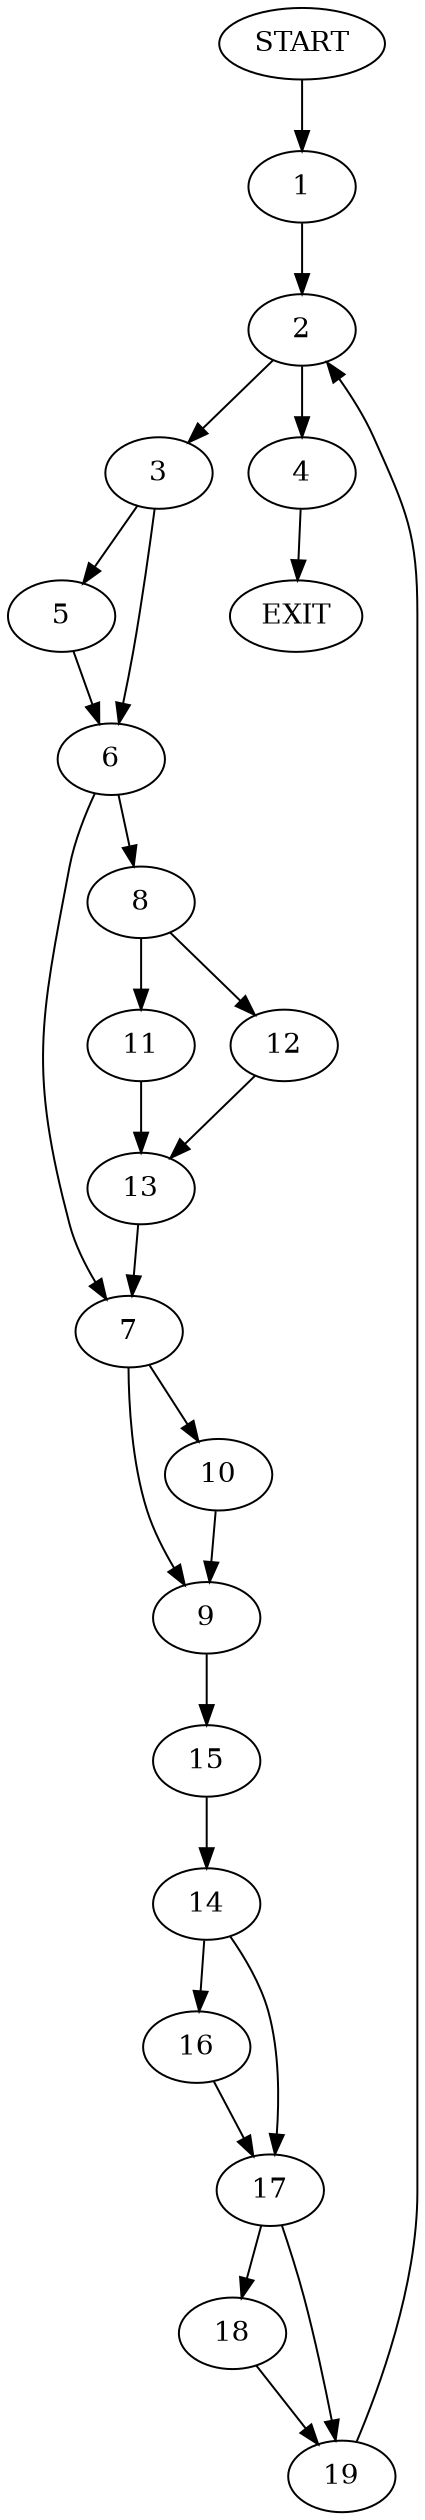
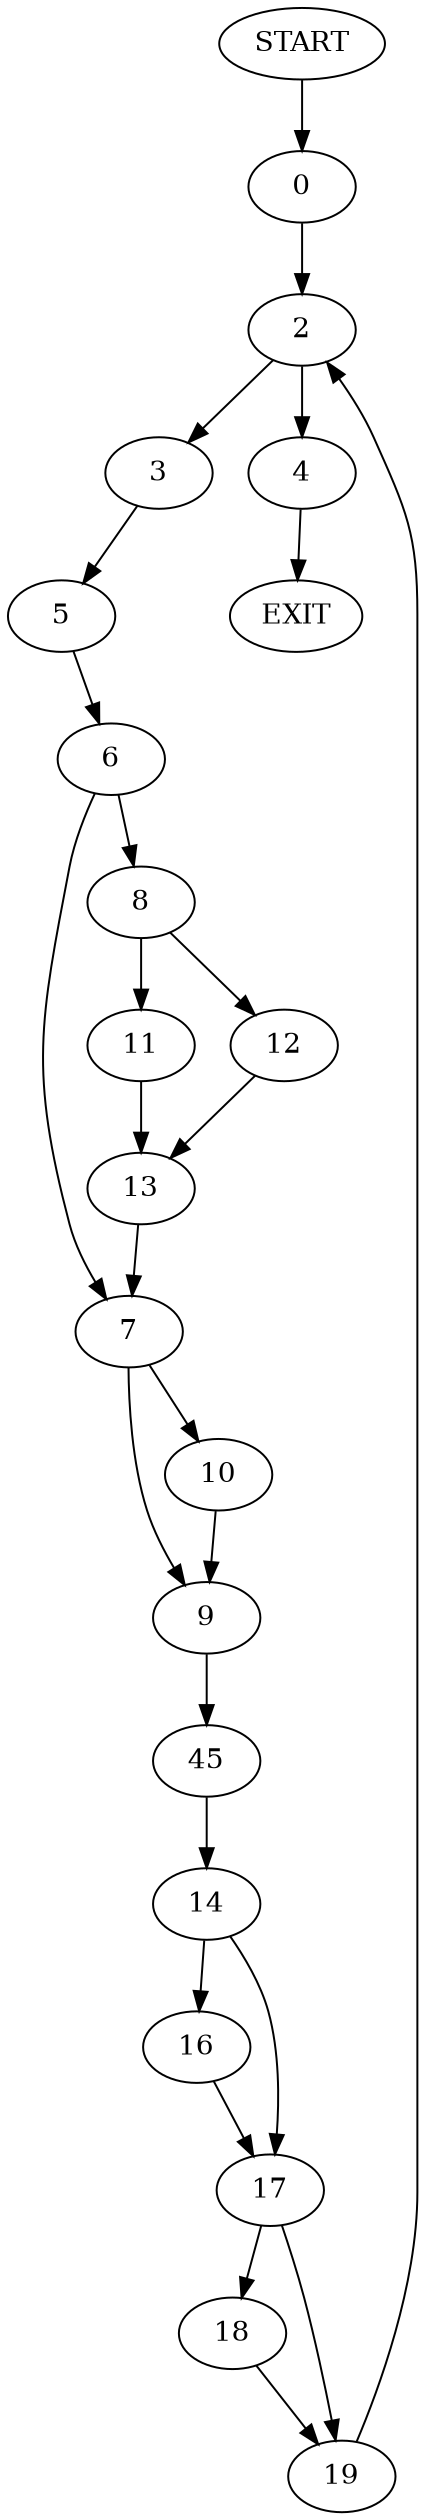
node "1": label "1" -> "0"
edge "3" -> "6": removed
node "15": label "15" -> "45"
